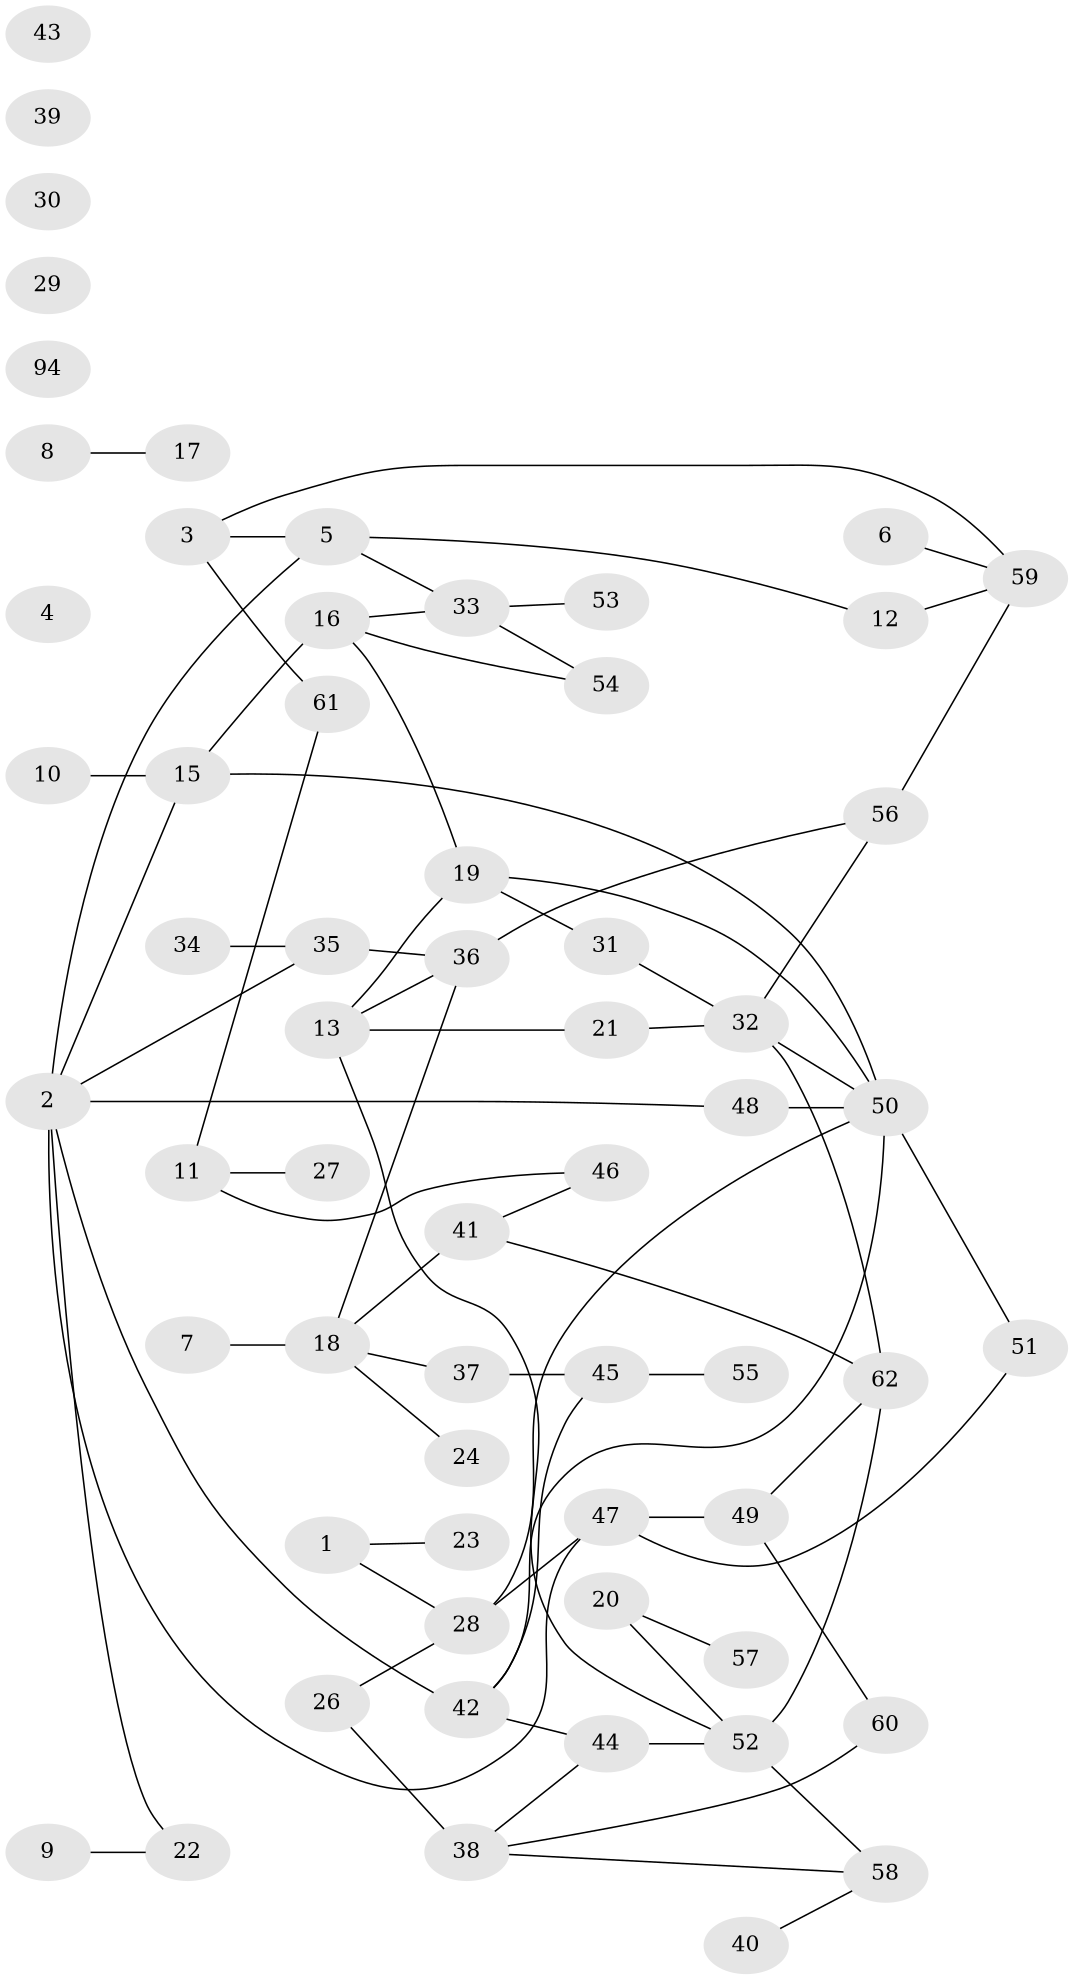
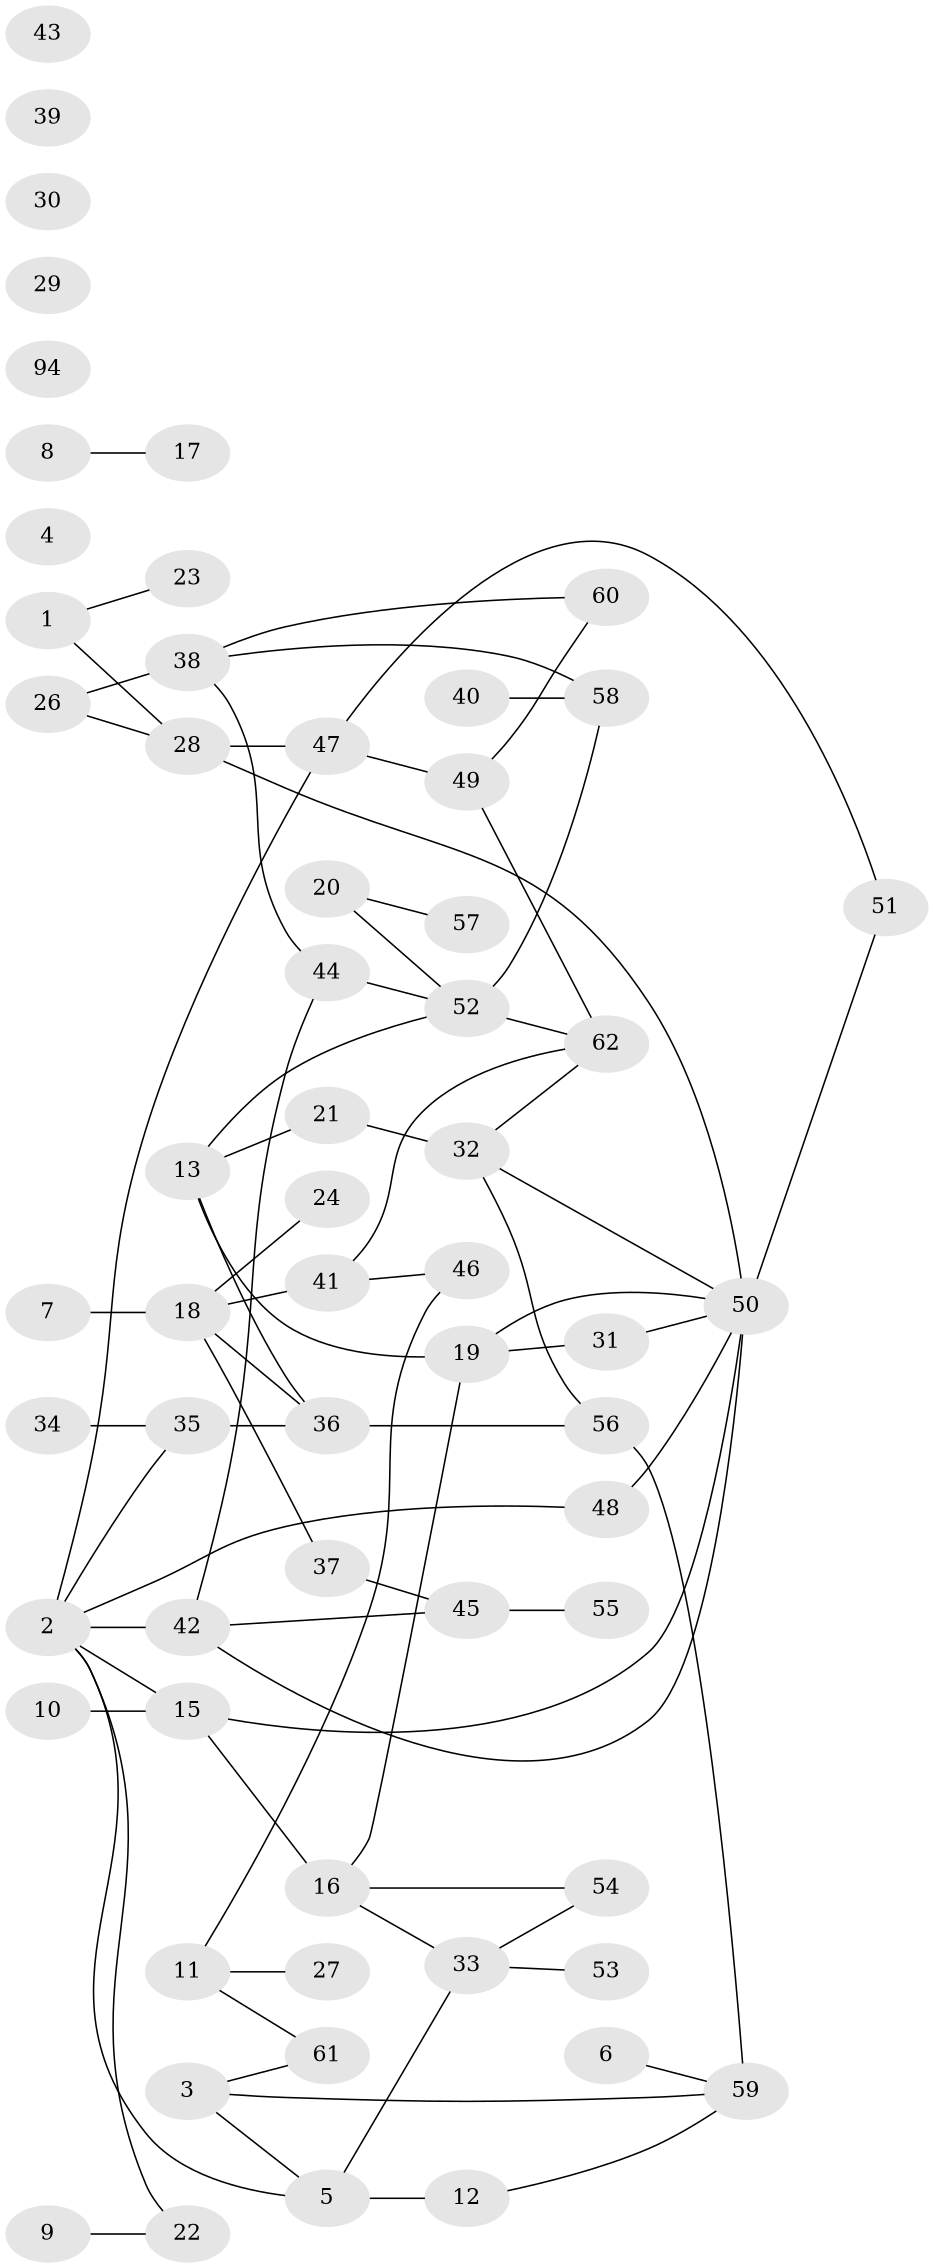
edge "31" -- "32": now "31" -- "50"
